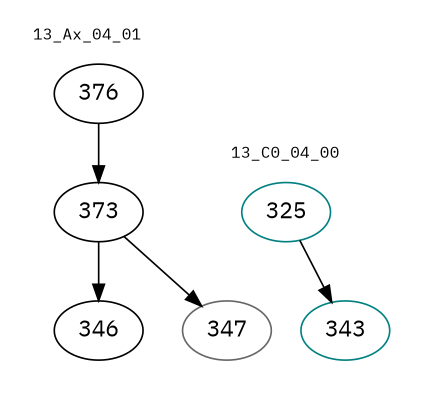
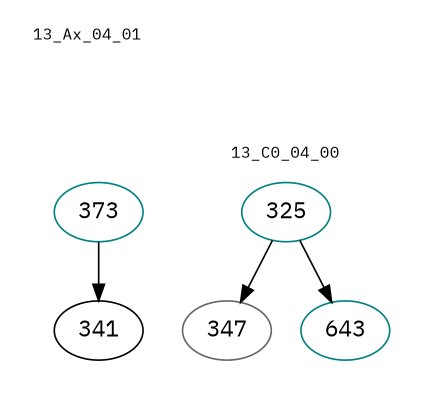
node "376": removed
node "373": color black -> teal
edge "373" -> "347": now "325" -> "347"
node "346": label "346" -> "341"
node "343": label "343" -> "643"
